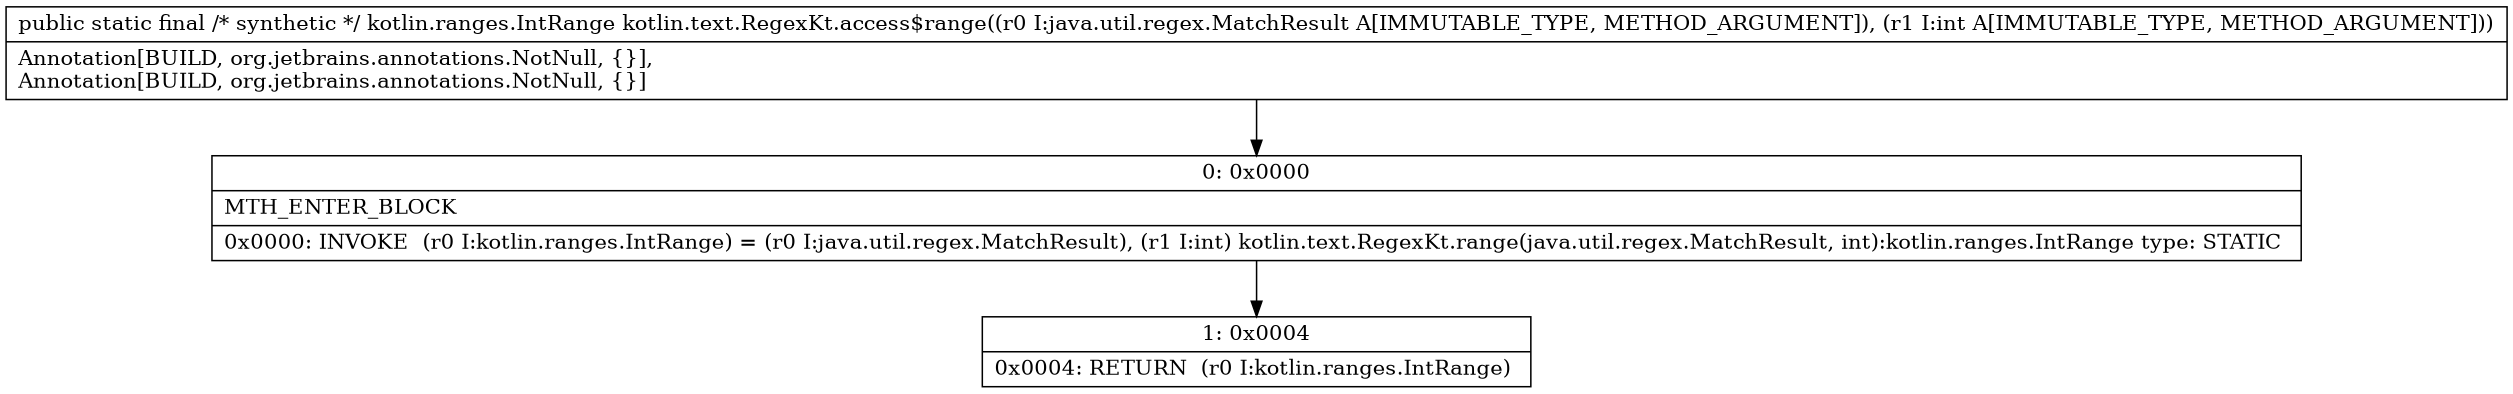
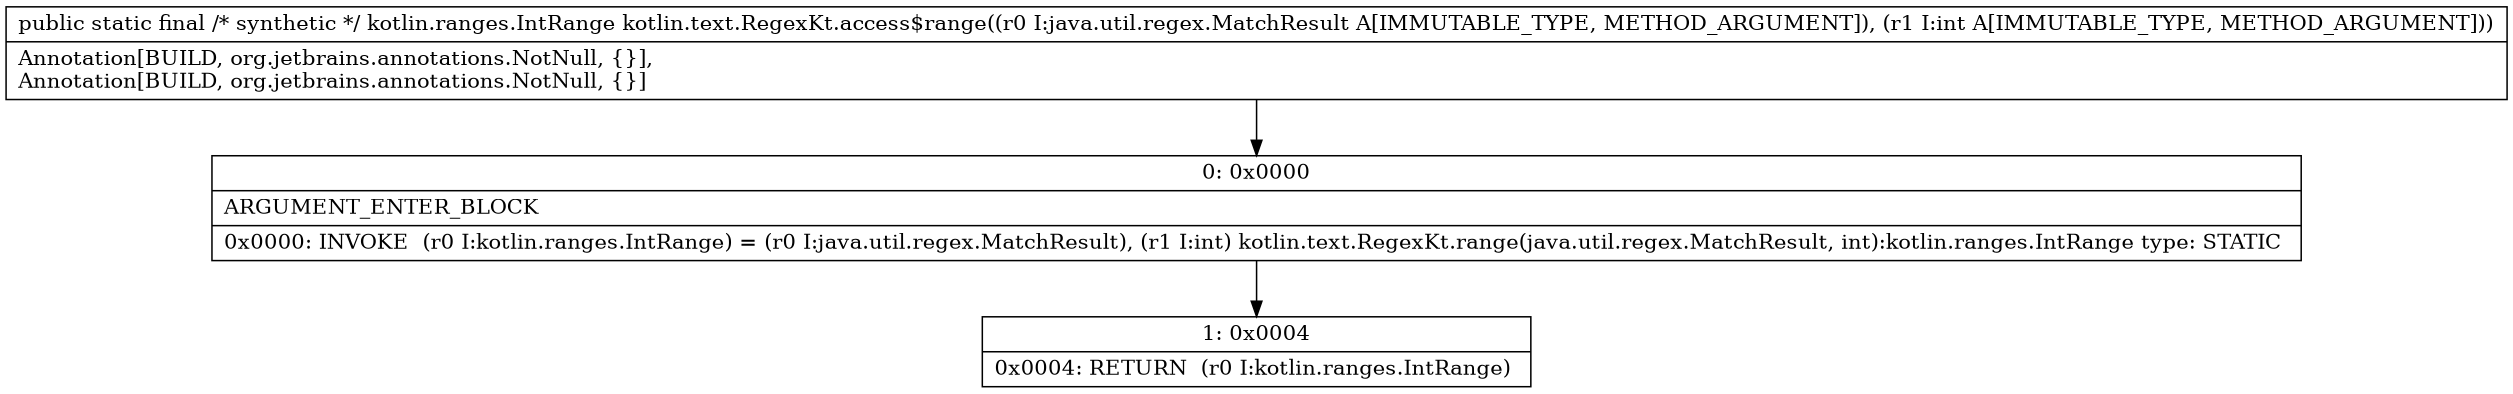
node "0: 0x0000": text "MTH_ENTER_BLOCK" -> "ARGUMENT_ENTER_BLOCK"
